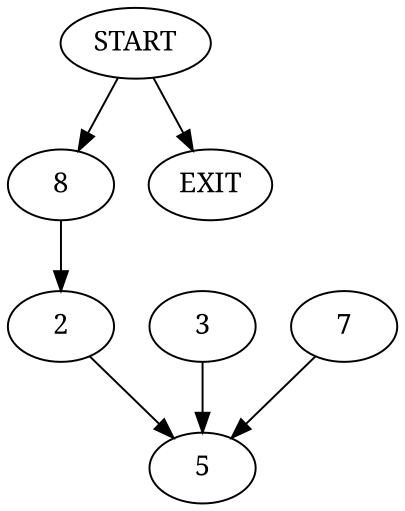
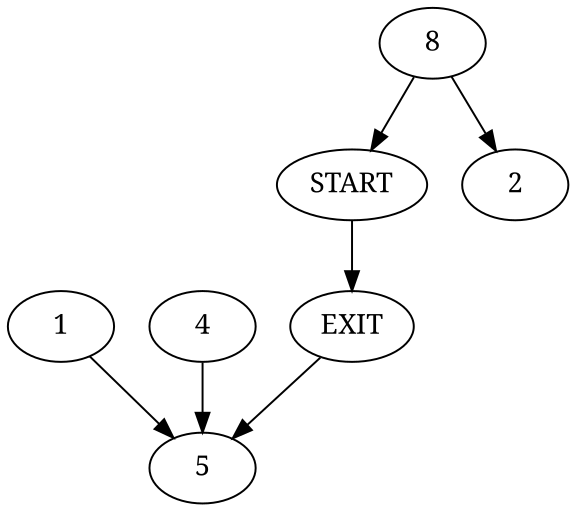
edge "START" -> "8": reversed
node "3": label "3" -> "1"
node "7": label "7" -> "4"
edge "2" -> "5": now "EXIT" -> "5"
